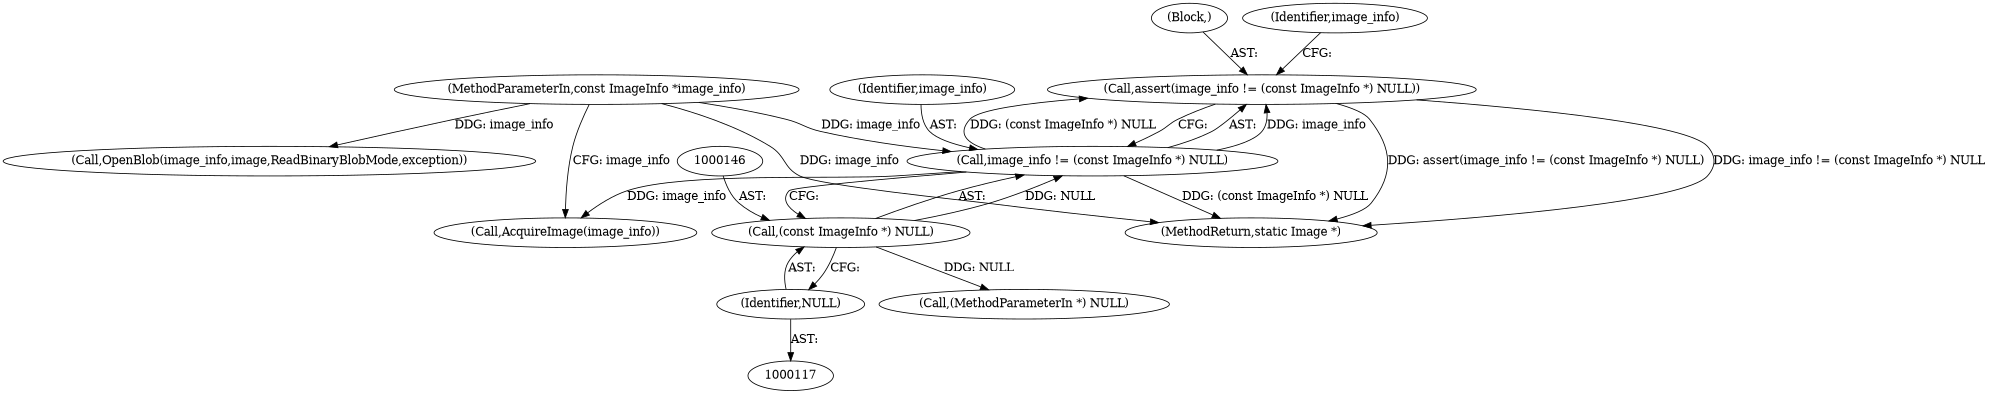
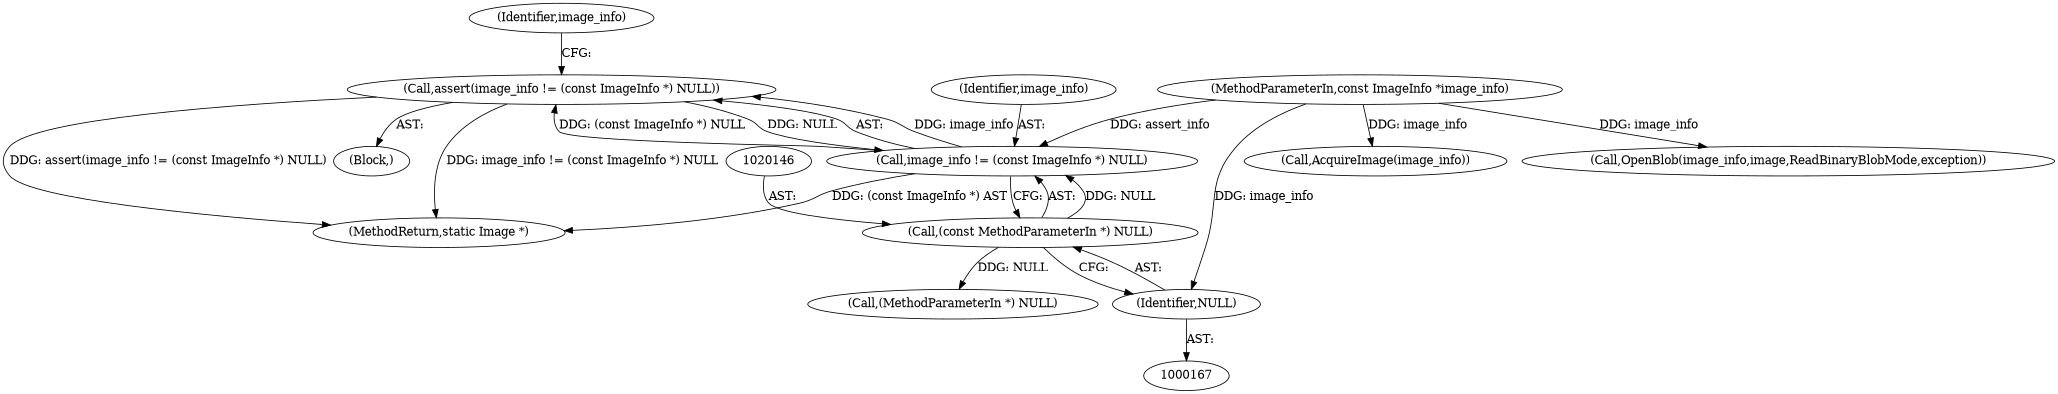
edge "(Block,)" -> "(Call,assert(image_info != (const ImageInfo *) NULL))": reversed
edge "(MethodParameterIn,const ImageInfo *image_info)" -> "(Call,image_info != (const ImageInfo *) NULL)": label "DDG: image_info" -> "DDG: assert_info"
edge "(Call,assert(image_info != (const ImageInfo *) NULL))" -> "(Call,image_info != (const ImageInfo *) NULL)": label "CFG: " -> "DDG: NULL"
edge "(MethodParameterIn,const ImageInfo *image_info)" -> "(Call,AcquireImage(image_info))": label "CFG: image_info" -> "DDG: image_info"
node "1000146": label "1000146" -> "1020146"
edge "(Call,image_info != (const ImageInfo *) NULL)" -> "(Call,AcquireImage(image_info))": removed, label "DDG: image_info"
edge "(MethodParameterIn,const ImageInfo *image_info)" -> "(MethodReturn,static Image *)": now "(MethodParameterIn,const ImageInfo *image_info)" -> "(Identifier,NULL)"
edge "(Call,image_info != (const ImageInfo *) NULL)" -> "(MethodReturn,static Image *)": label "DDG: (const ImageInfo *) NULL" -> "DDG: (const ImageInfo *) AST"
node "(Call,(const ImageInfo *) NULL)": label "(Call,(const ImageInfo *) NULL)" -> "(Call,(const MethodParameterIn *) NULL)"
node "1000117": label "1000117" -> "1000167"
